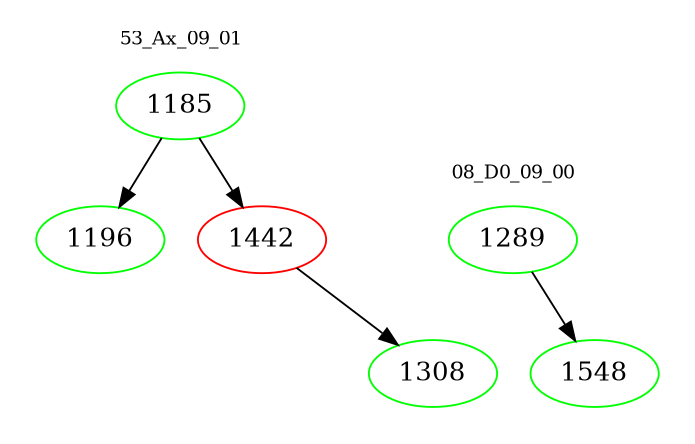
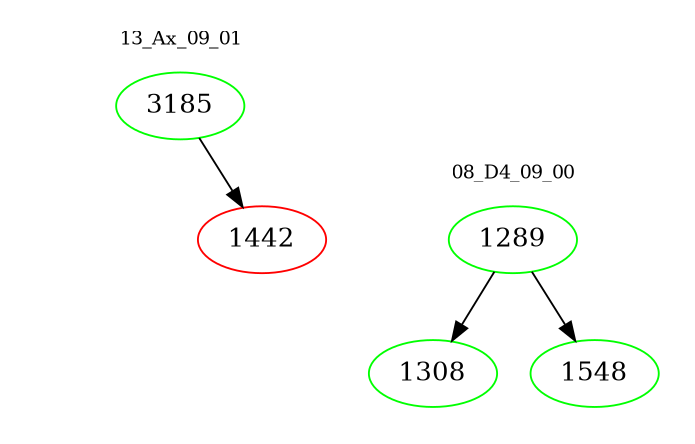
cluster "53_Ax_09_01": label "53_Ax_09_01" -> "13_Ax_09_01"
node "1185": label "1185" -> "3185"
cluster "08_D0_09_00": label "08_D0_09_00" -> "08_D4_09_00"
node "1196": removed
edge "1442" -> "1308": now "1289" -> "1308"
